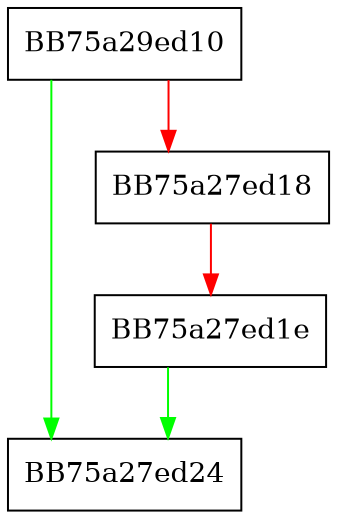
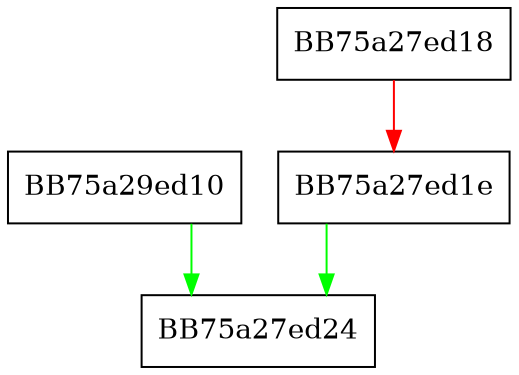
edge "BB75a29ed10" -> "BB75a27ed18": removed
